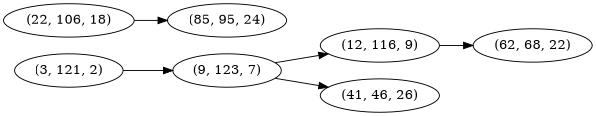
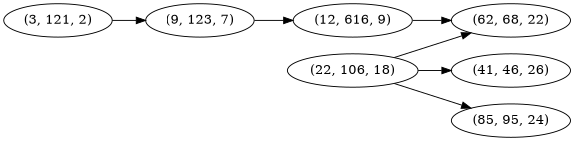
node "(12, 116, 9)": label "(12, 116, 9)" -> "(12, 616, 9)"
edge "(22, 106, 18)" -> "(62, 68, 22)": added
edge "(9, 123, 7)" -> "(41, 46, 26)": now "(22, 106, 18)" -> "(41, 46, 26)"
